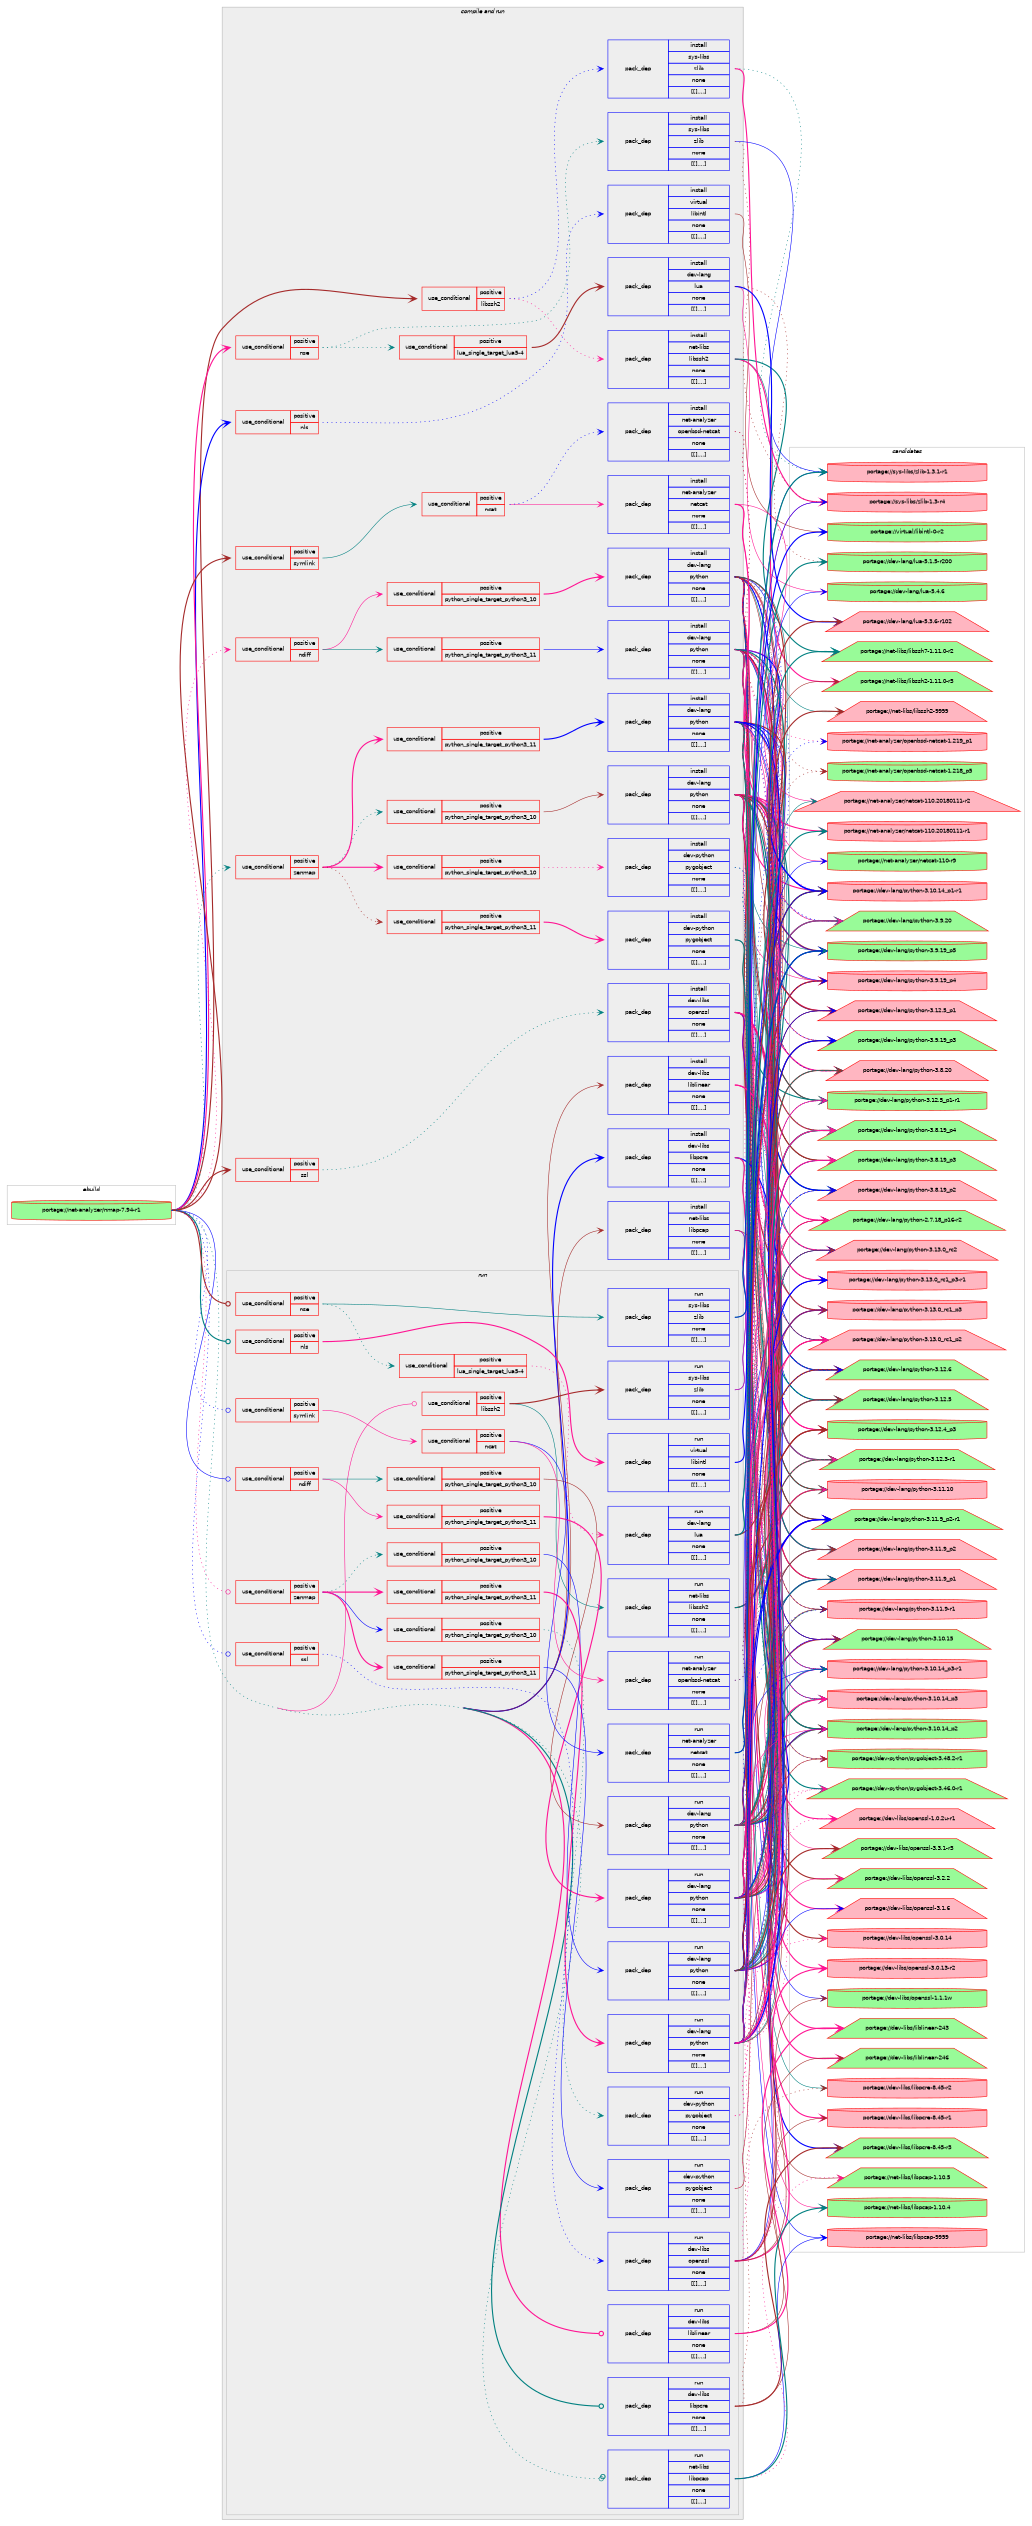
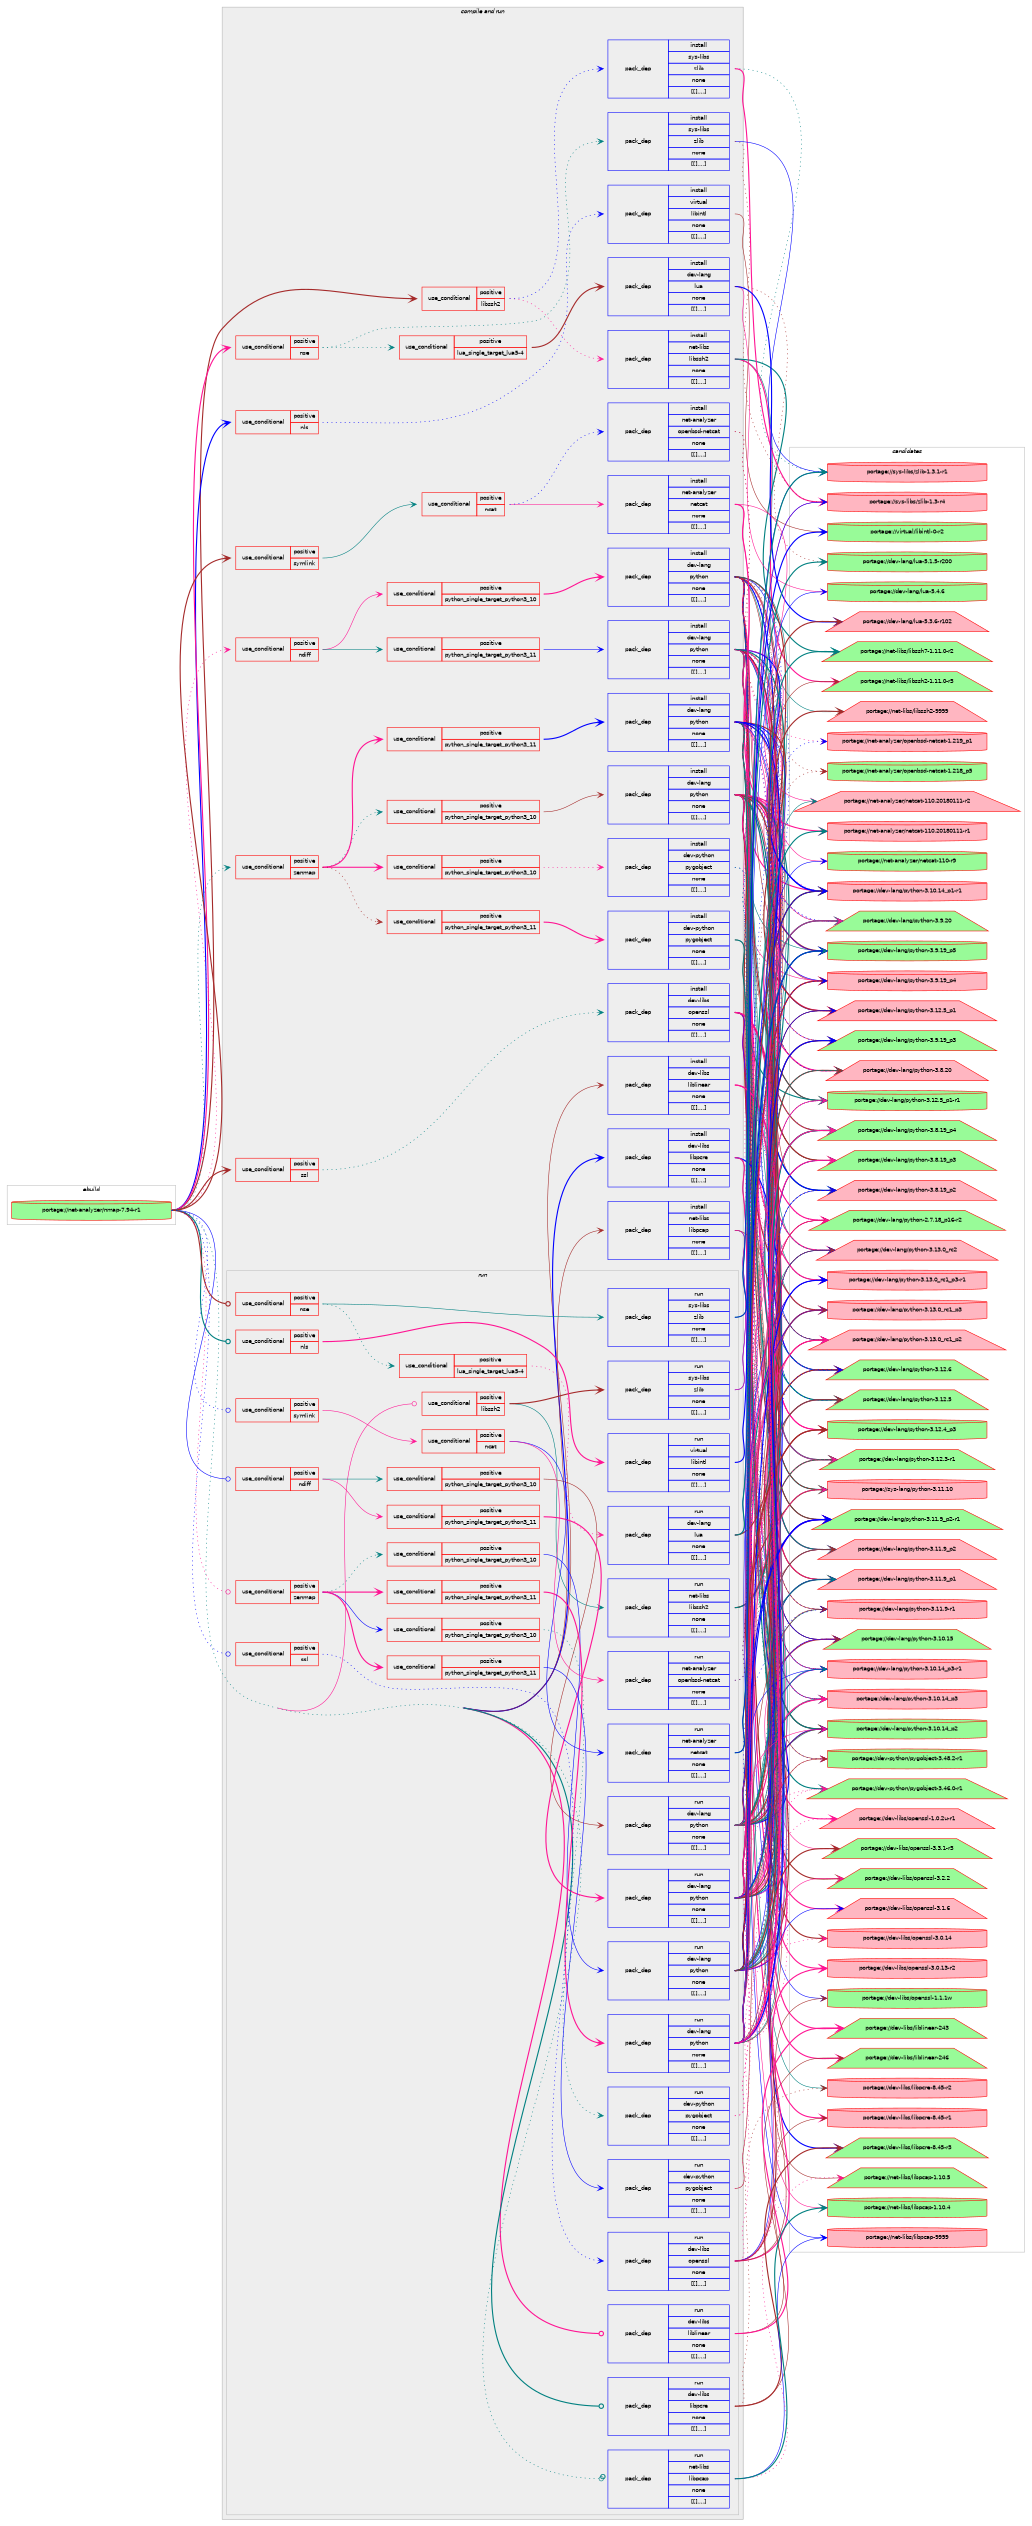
node "portage://dev-lang/python-3.11.10": label "portage://dev-lang/python-3.11.10" -> "portage://sys-lang/python-3.11.10"
